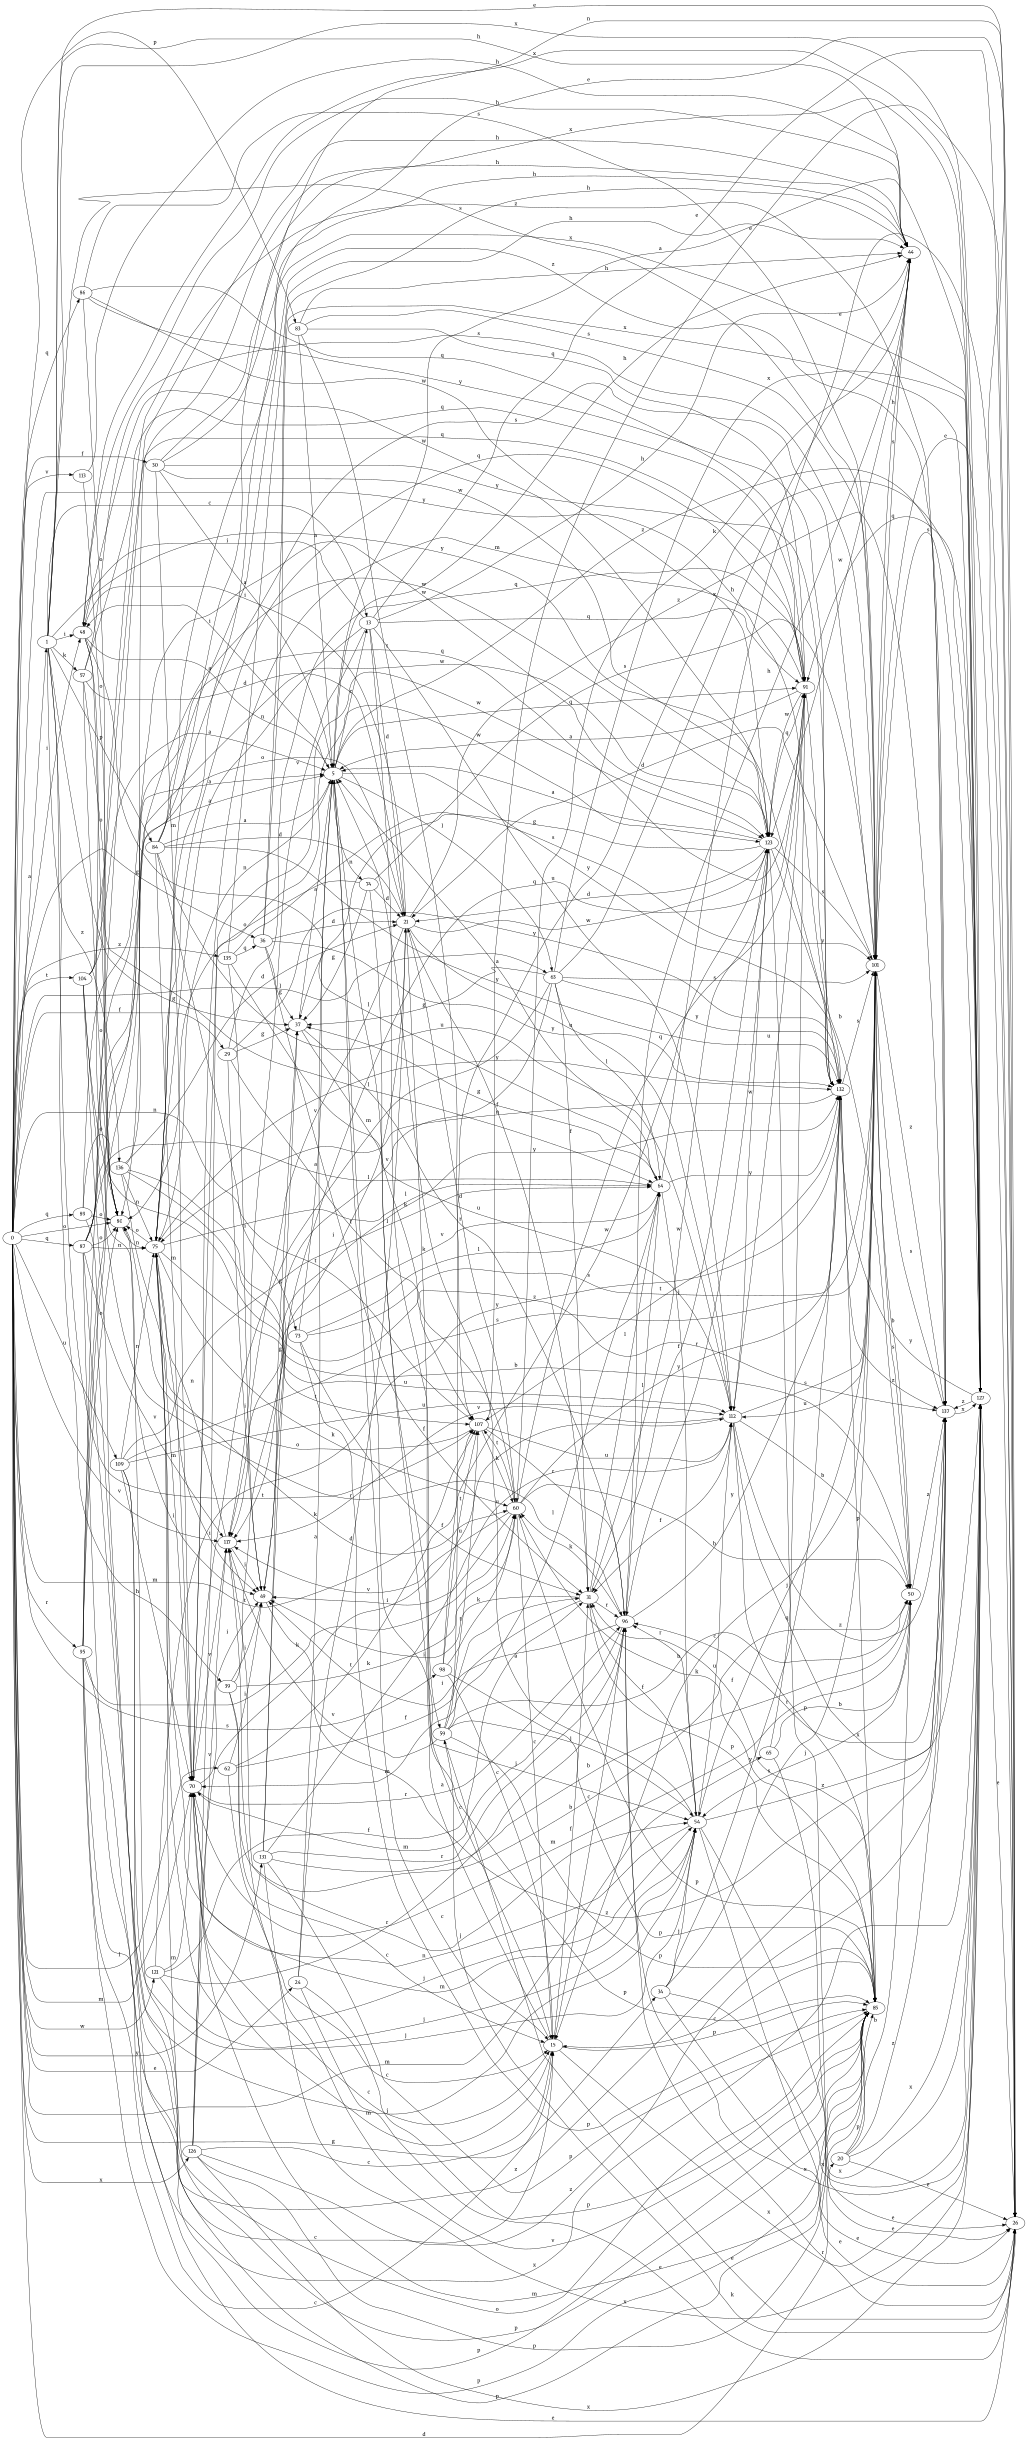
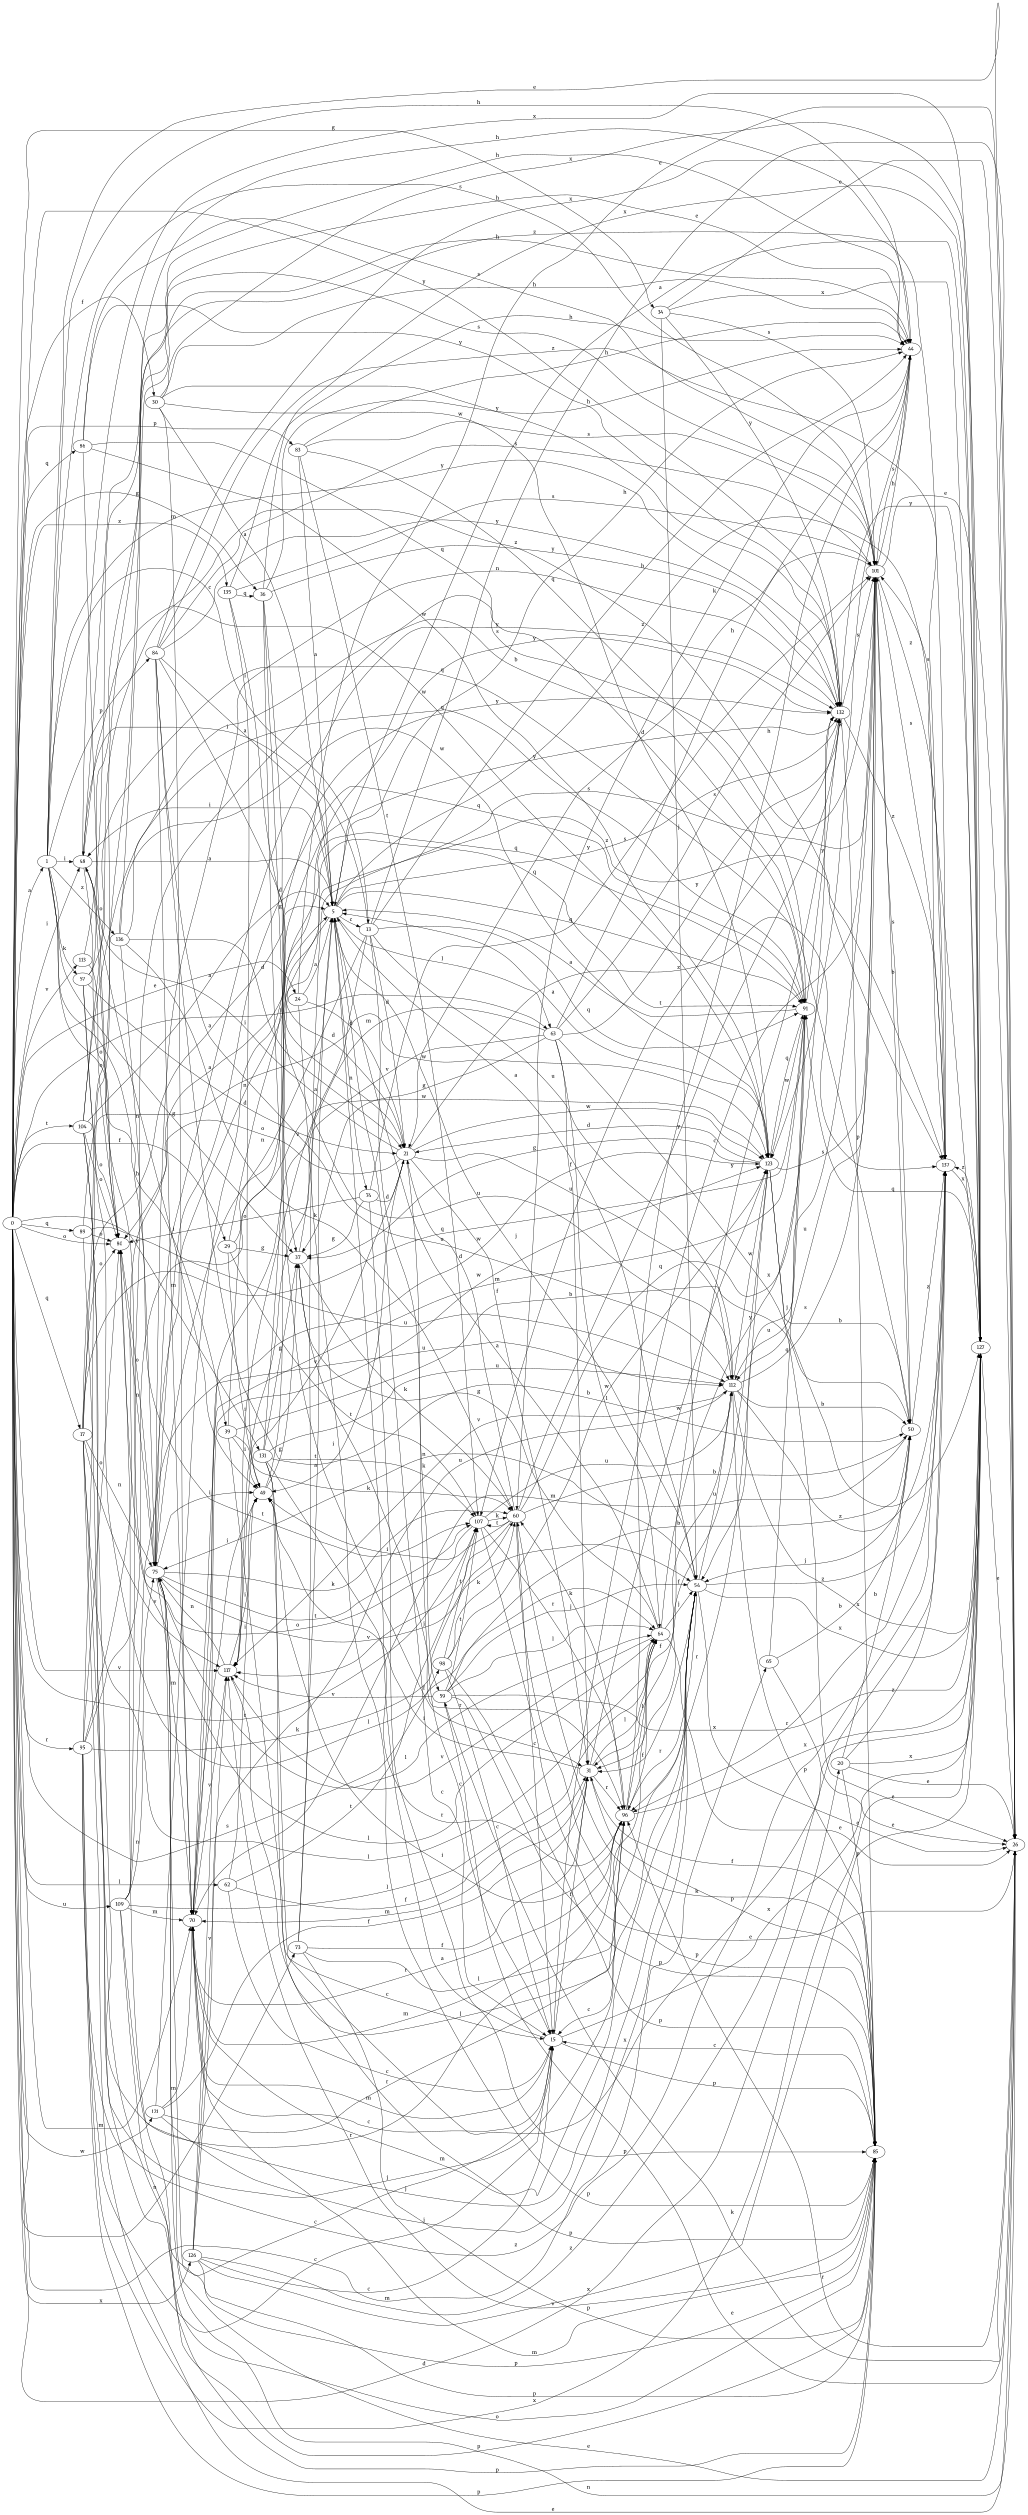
edge "1" -> "127": removed, label "x"
node "87": label "87" -> "17"
